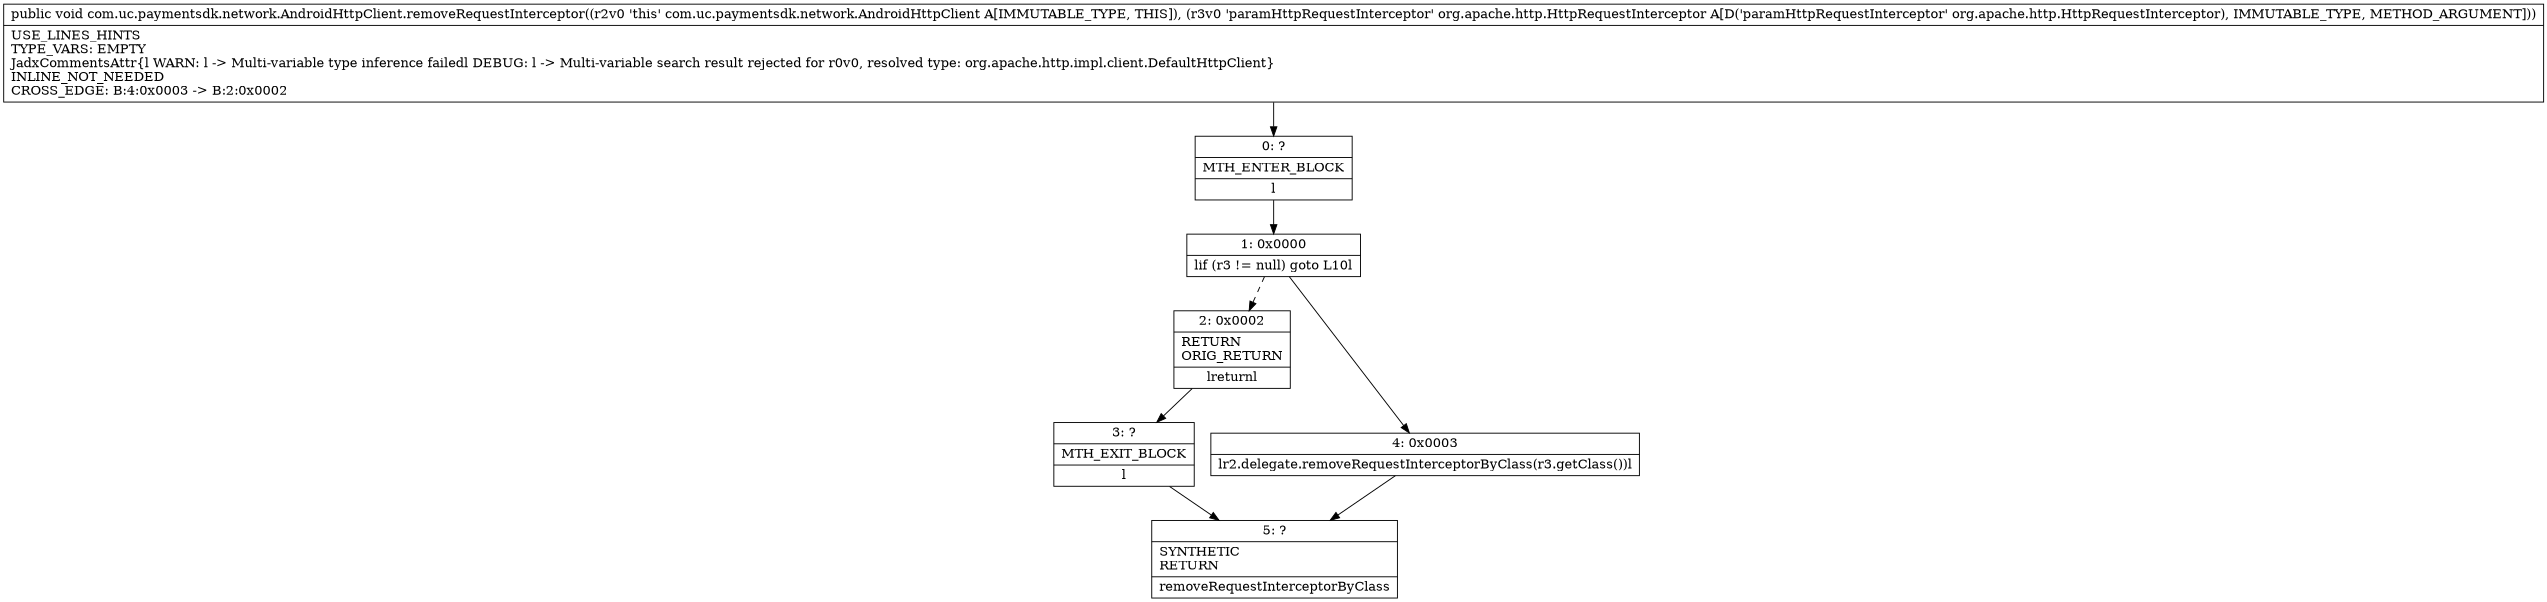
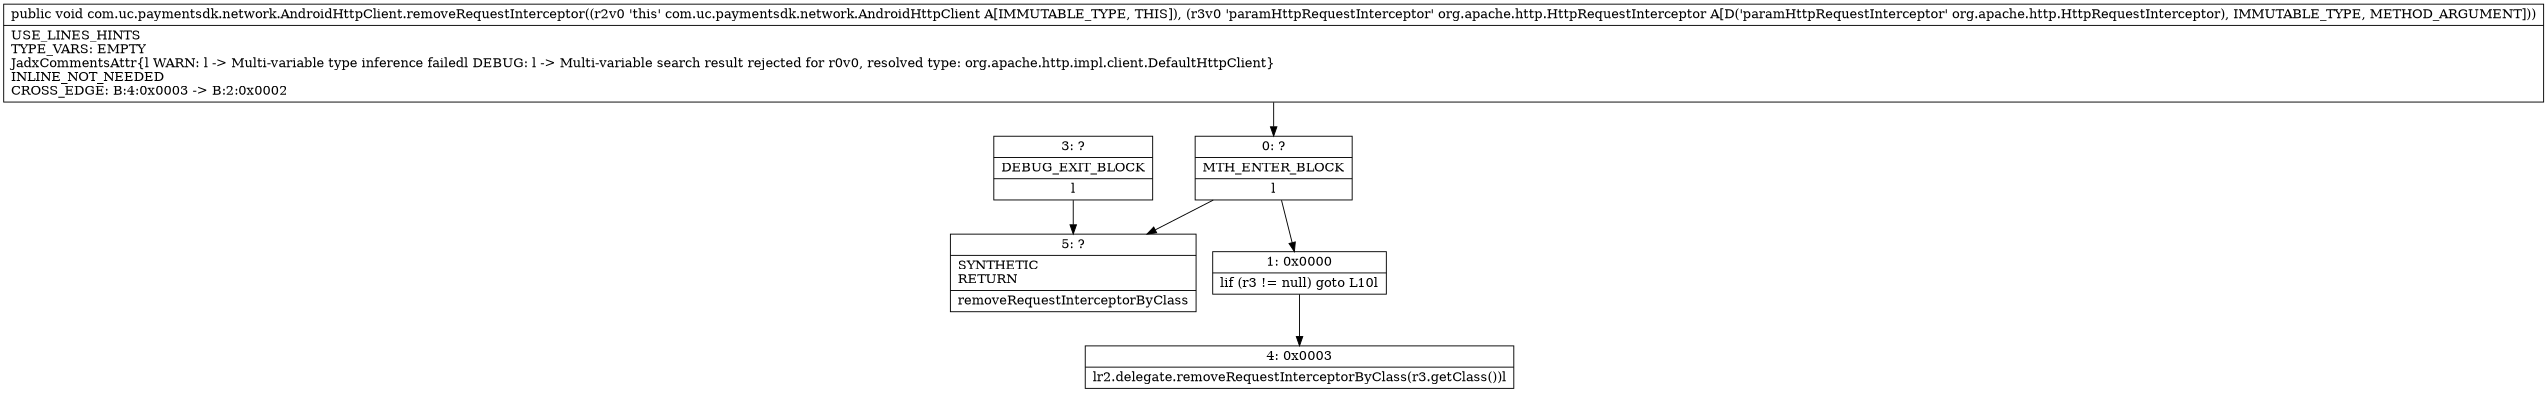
node "2: 0x0002": removed
node "3: ?": text "MTH_EXIT_BLOCK" -> "DEBUG_EXIT_BLOCK"
edge "4: 0x0003" -> "5: ?": now "0: ?" -> "5: ?"
